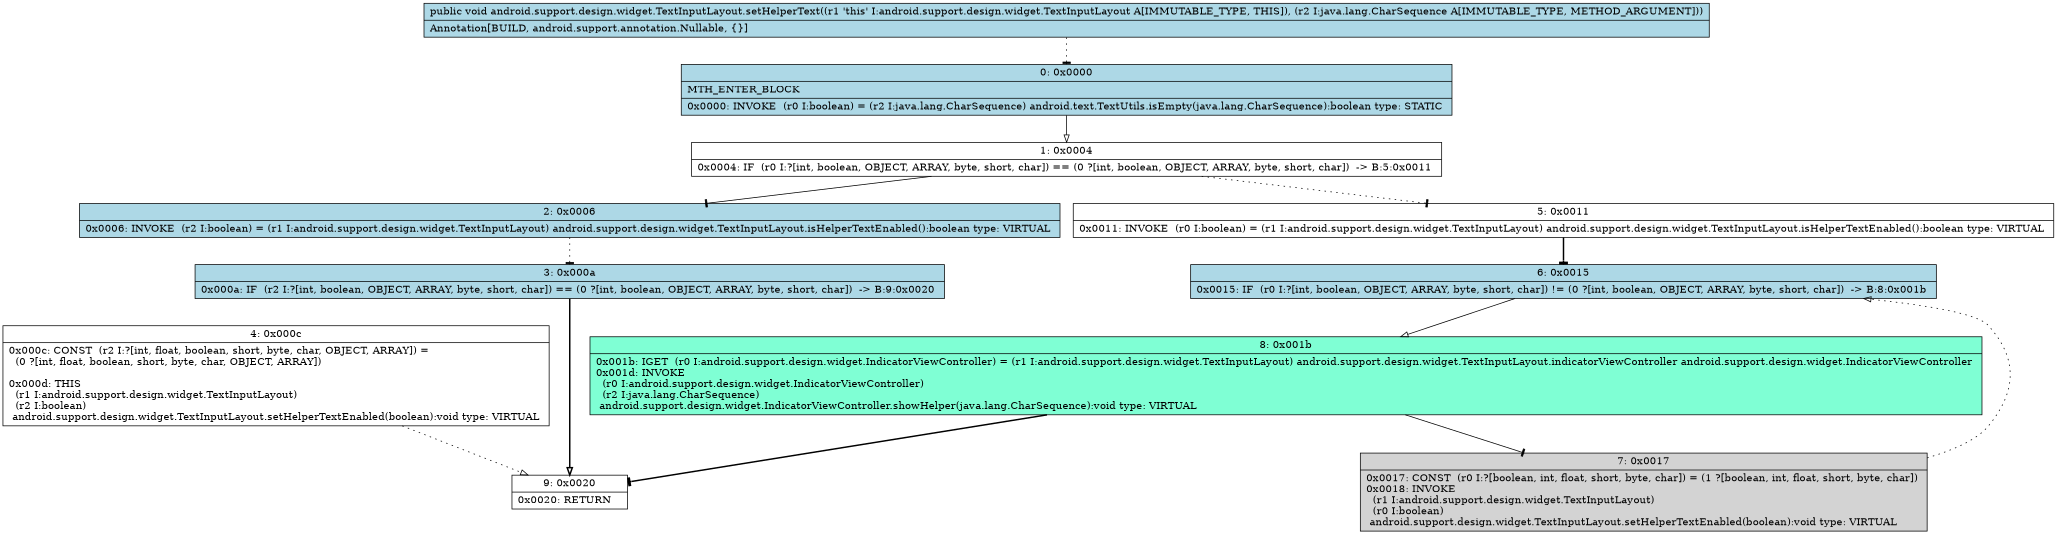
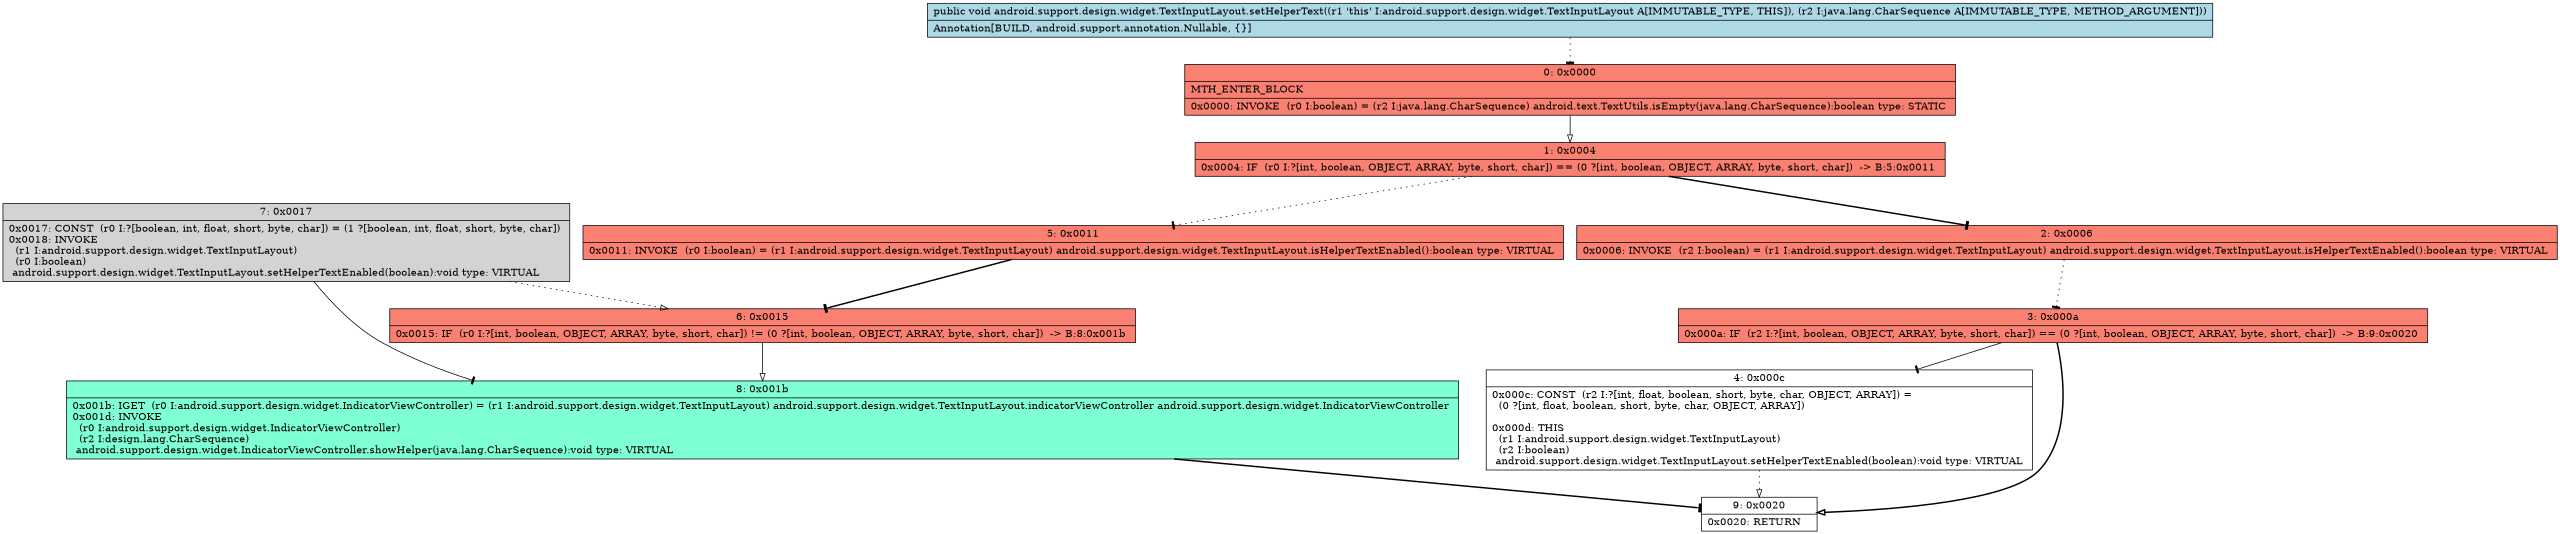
node "0: 0x0000": fillcolor lightblue -> salmon
node "1: 0x0004": fillcolor white -> salmon
edge "1: 0x0004" -> "2: 0x0006": style solid -> bold
node "2: 0x0006": fillcolor lightblue -> salmon
node "5: 0x0011": fillcolor white -> salmon
node "3: 0x000a": fillcolor lightblue -> salmon
node "6: 0x0015": fillcolor lightblue -> salmon
edge "3: 0x000a" -> "4: 0x000c": added
node "8: 0x001b": text "(r2 I:java.lang.CharSequence)" -> "(r2 I:design.lang.CharSequence)"
edge "8: 0x001b" -> "7: 0x0017": reversed
